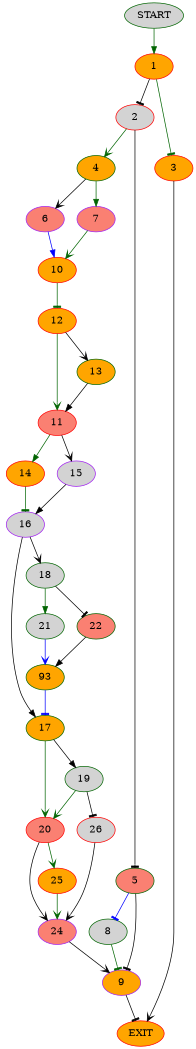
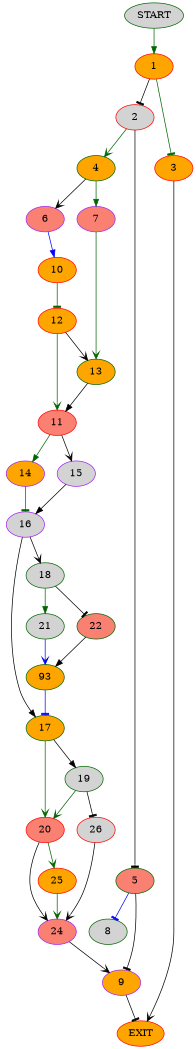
edge "7" -> "10": now "7" -> "13"
node "14": color red -> purple
edge "8" -> "9": removed
